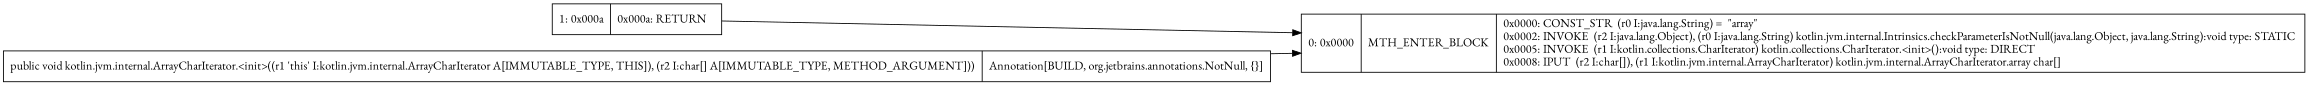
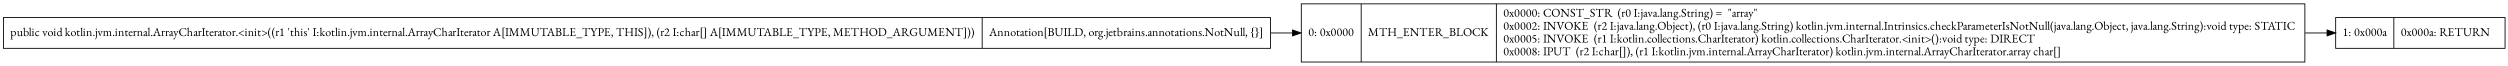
edge "1: 0x000a" -> "0: 0x0000": reversed
